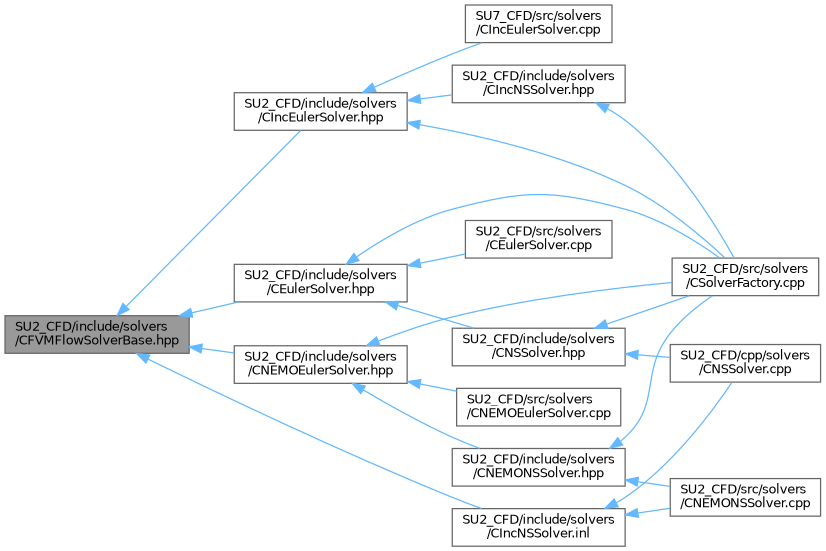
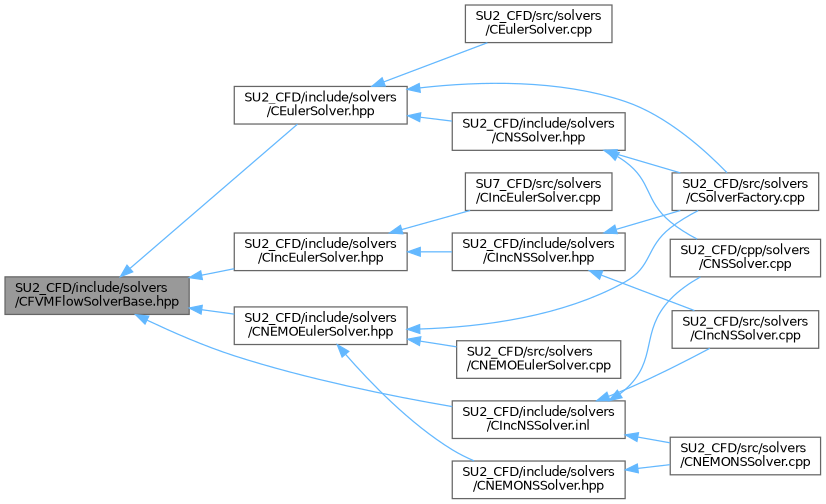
edge "SU2_CFD/src/solvers /CSolverFactory.cpp" -> "SU2_CFD/include/solvers /CIncEulerSolver.hpp": removed
node "SU2_CFD/src/solvers /CIncNSSolver.cpp": added
edge "SU2_CFD/src/solvers /CSolverFactory.cpp" -> "SU2_CFD/include/solvers /CNEMONSSolver.hpp": removed
